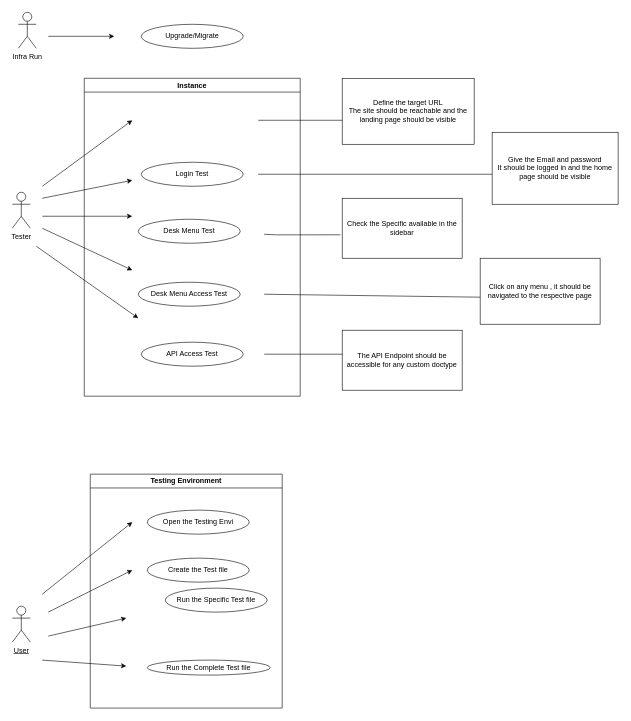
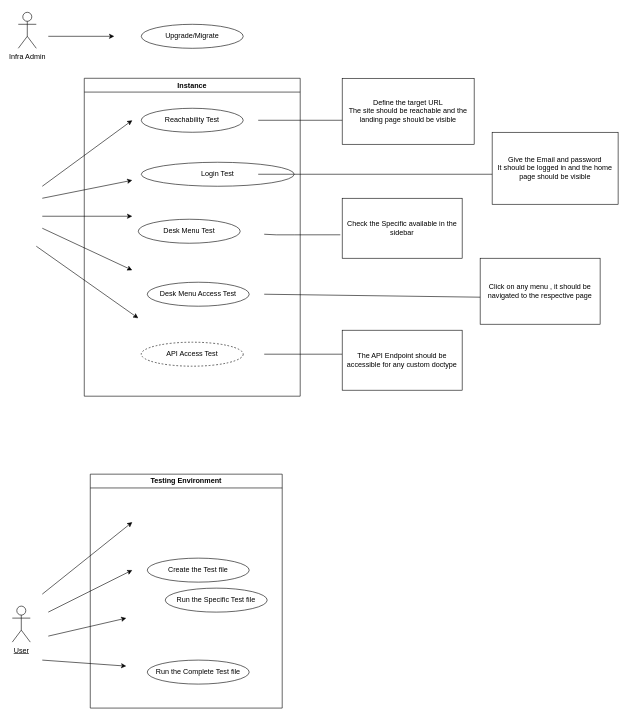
node "Infra Run": label "Infra Run" -> "Infra Admin"
node "Reachability Test": added
node "Login Test": size 102x24 -> 153x24
node "Tester": removed
node "Desk Menu Access Test": moved (189, 294) -> (198, 294)
node "API Access Test": style solid -> dashed
node "Open the Testing Envi": removed
node "Run the Complete Test file": size 123x15 -> 102x24
